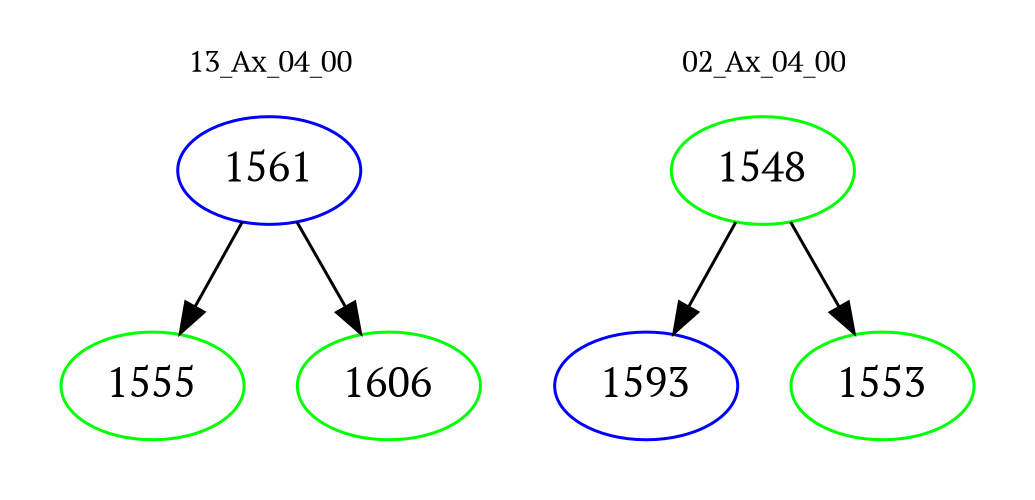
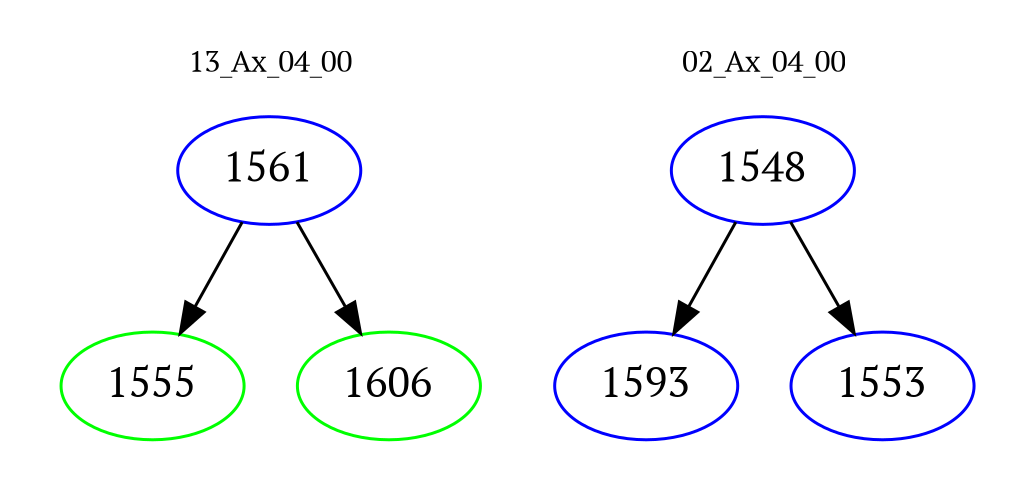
node "1548": color green -> blue
node "1553": color green -> blue
